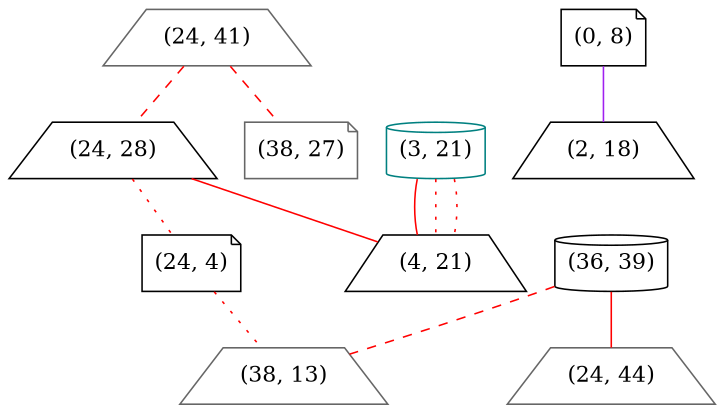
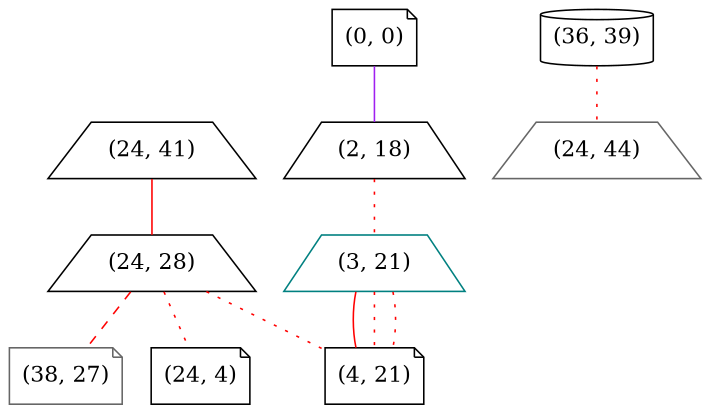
node "(24, 41)": color gray40 -> black
node "(0, 8)": label "(0, 8)" -> "(0, 0)"
edge "(24, 41)" -- "(24, 28)": style dashed -> solid
edge "(24, 41)" -- "(38, 27)": now "(24, 28)" -- "(38, 27)"
node "(3, 21)": shape cylinder -> trapezium
edge "(2, 18)" -- "(3, 21)": added
edge "(24, 28)" -- "(4, 21)": style solid -> dotted
node "(4, 21)": shape trapezium -> note
edge "(36, 39)" -- "(24, 44)": style solid -> dotted
node "(38, 13)": removed
